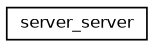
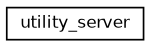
node "server_server": label "server_server" -> "utility_server"
